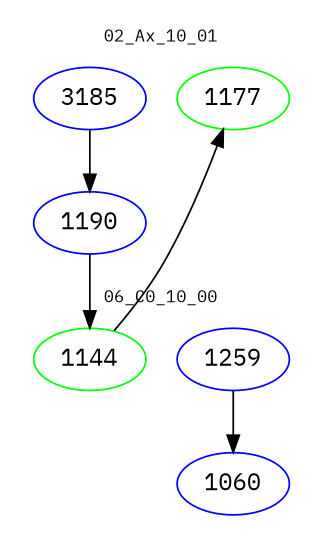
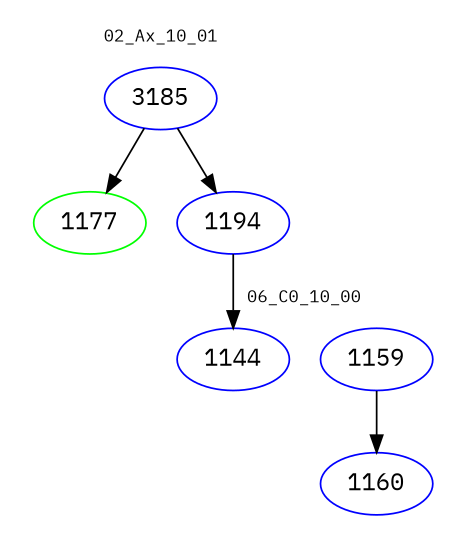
node "1190": label "1190" -> "1194"
edge "1144" -> "1177": now "3185" -> "1177"
node "1144": color green -> blue
node "1259": label "1259" -> "1159"
node "1060": label "1060" -> "1160"
